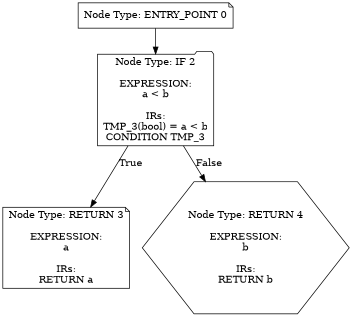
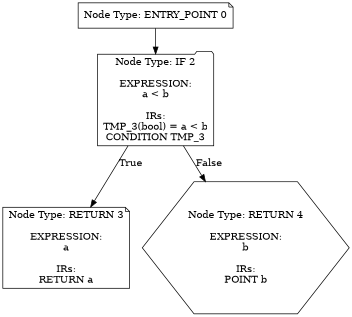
node "Node Type: RETURN 4 EXPRESSION: b IRs: RETURN b": label "Node Type: RETURN 4 EXPRESSION: b IRs: RETURN b" -> "Node Type: RETURN 4 EXPRESSION: b IRs: POINT b"
